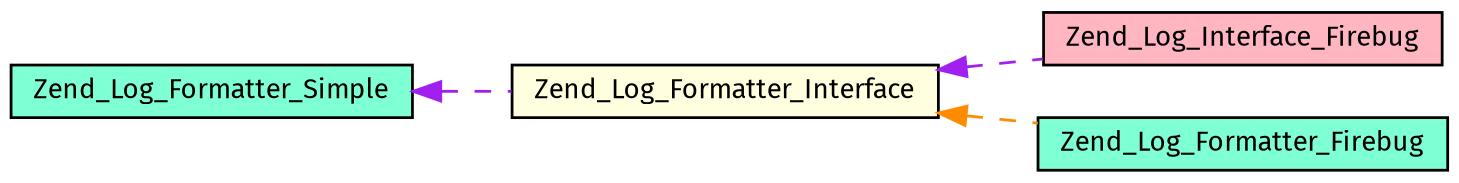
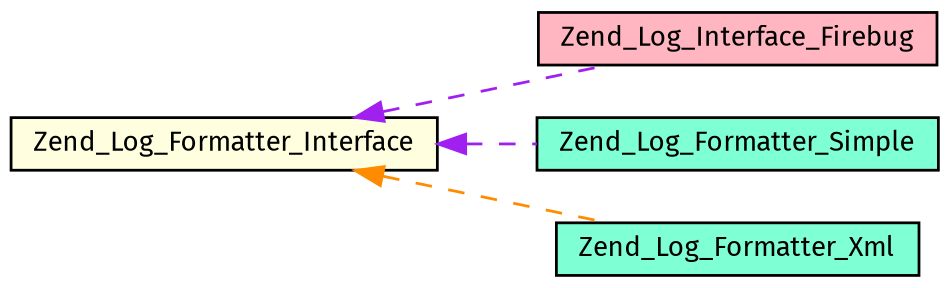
edge "Zend_Log_Formatter_Interface" -> "Zend_Log_Formatter_Simple": reversed
node "Zend_Log_Formatter_Firebug": label "Zend_Log_Formatter_Firebug" -> "Zend_Log_Formatter_Xml"
